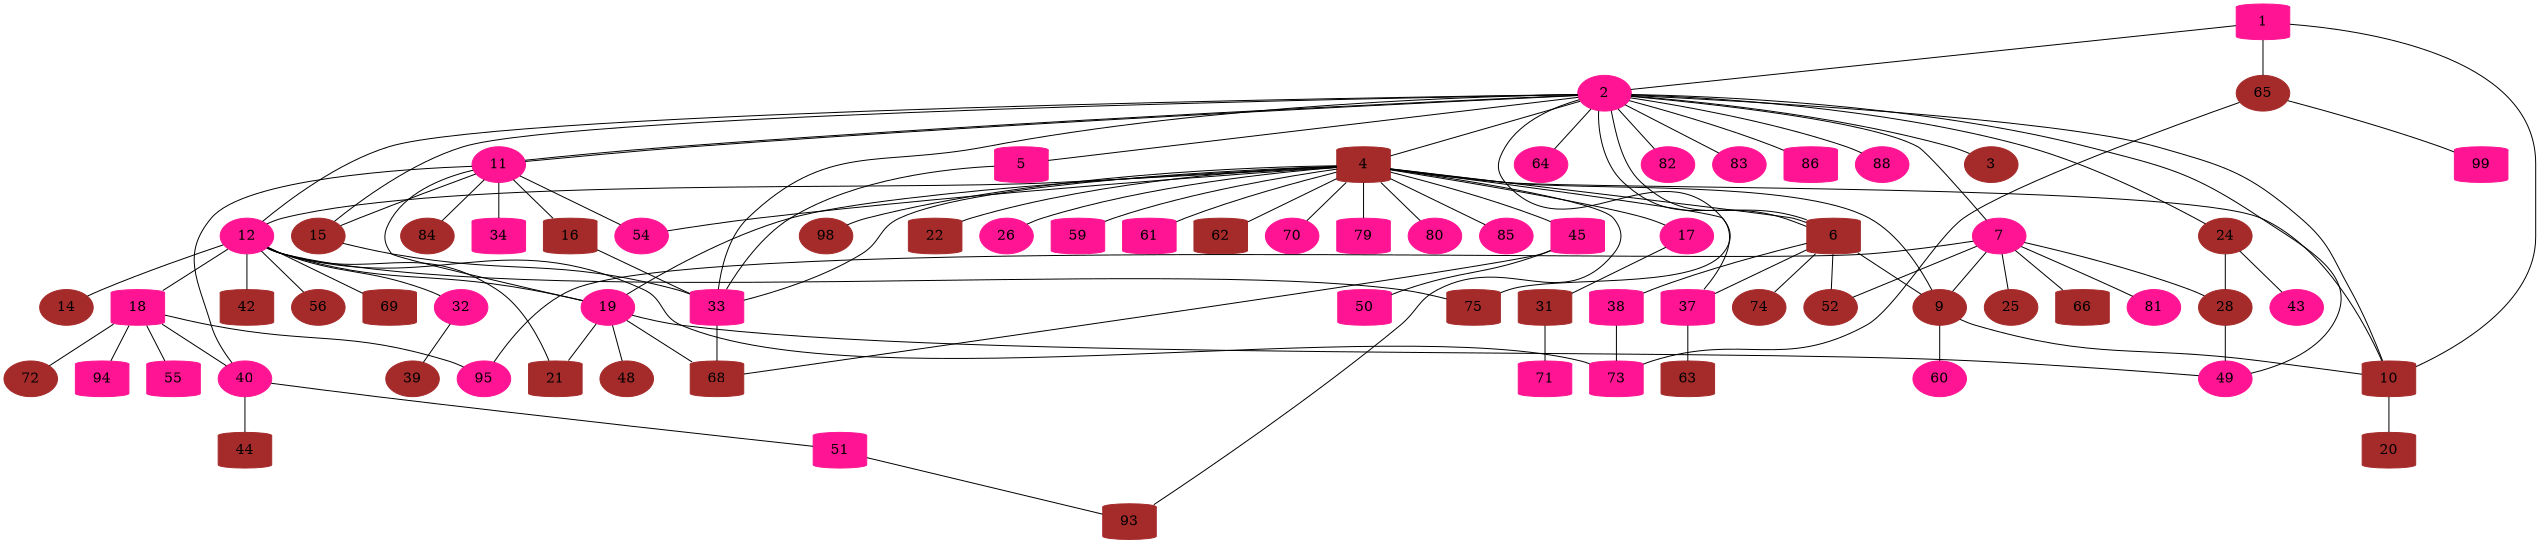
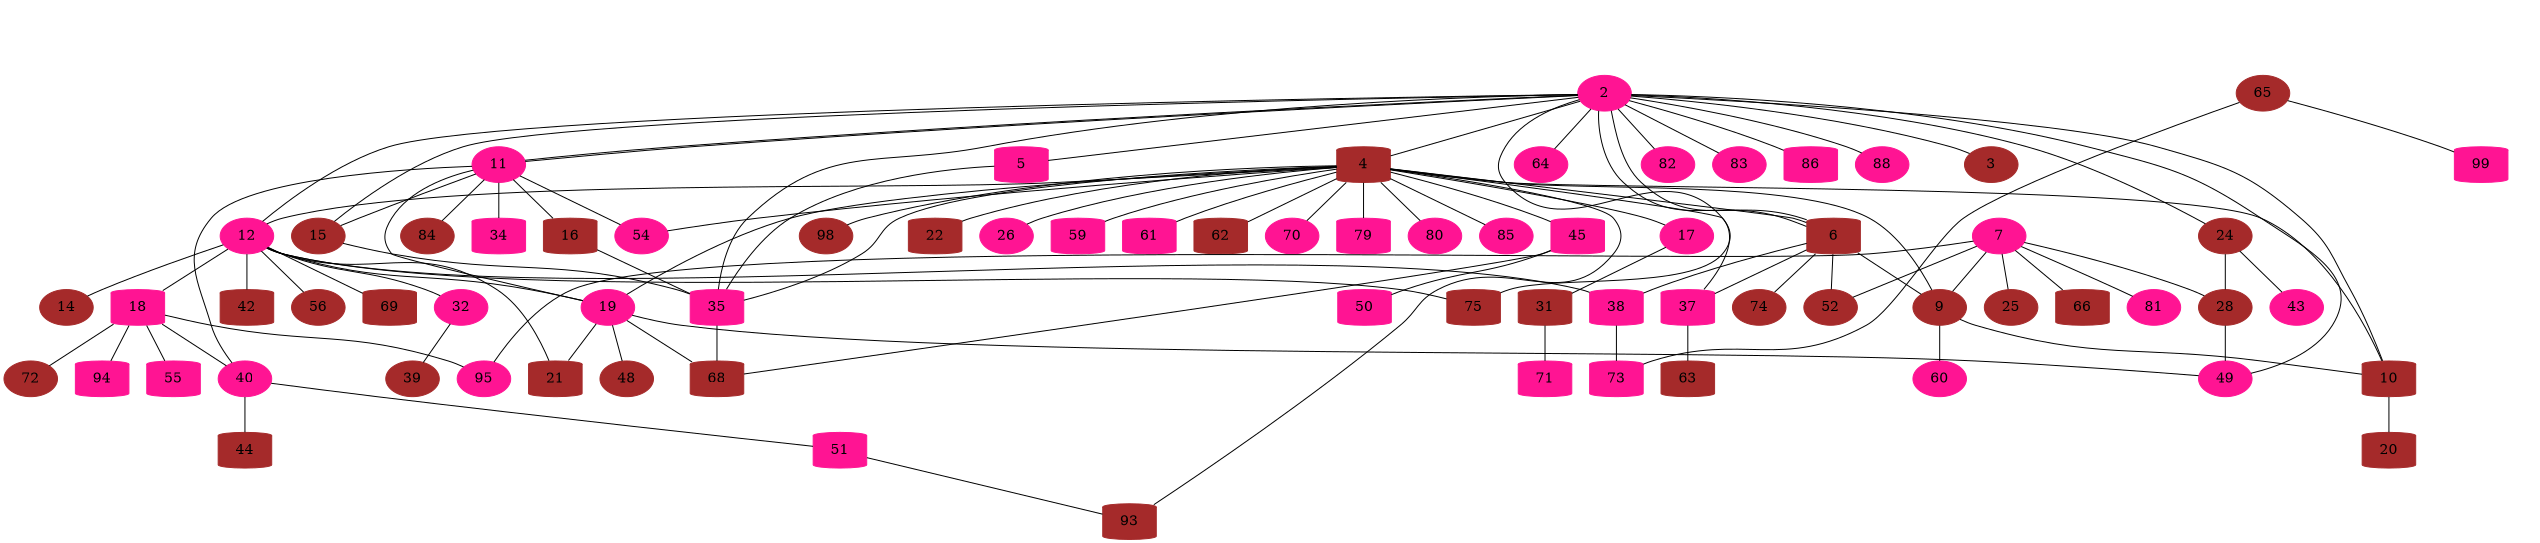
node "1": removed
edge "2" -- "7": removed
node "33": label "33" -> "35"
edge "12" -- "73": now "12" -- "38"
